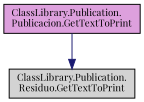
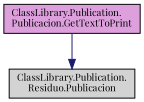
node "ClassLibrary.Publication. Residuo.GetTextToPrint": label "ClassLibrary.Publication. Residuo.GetTextToPrint" -> "ClassLibrary.Publication. Residuo.Publicacion"
